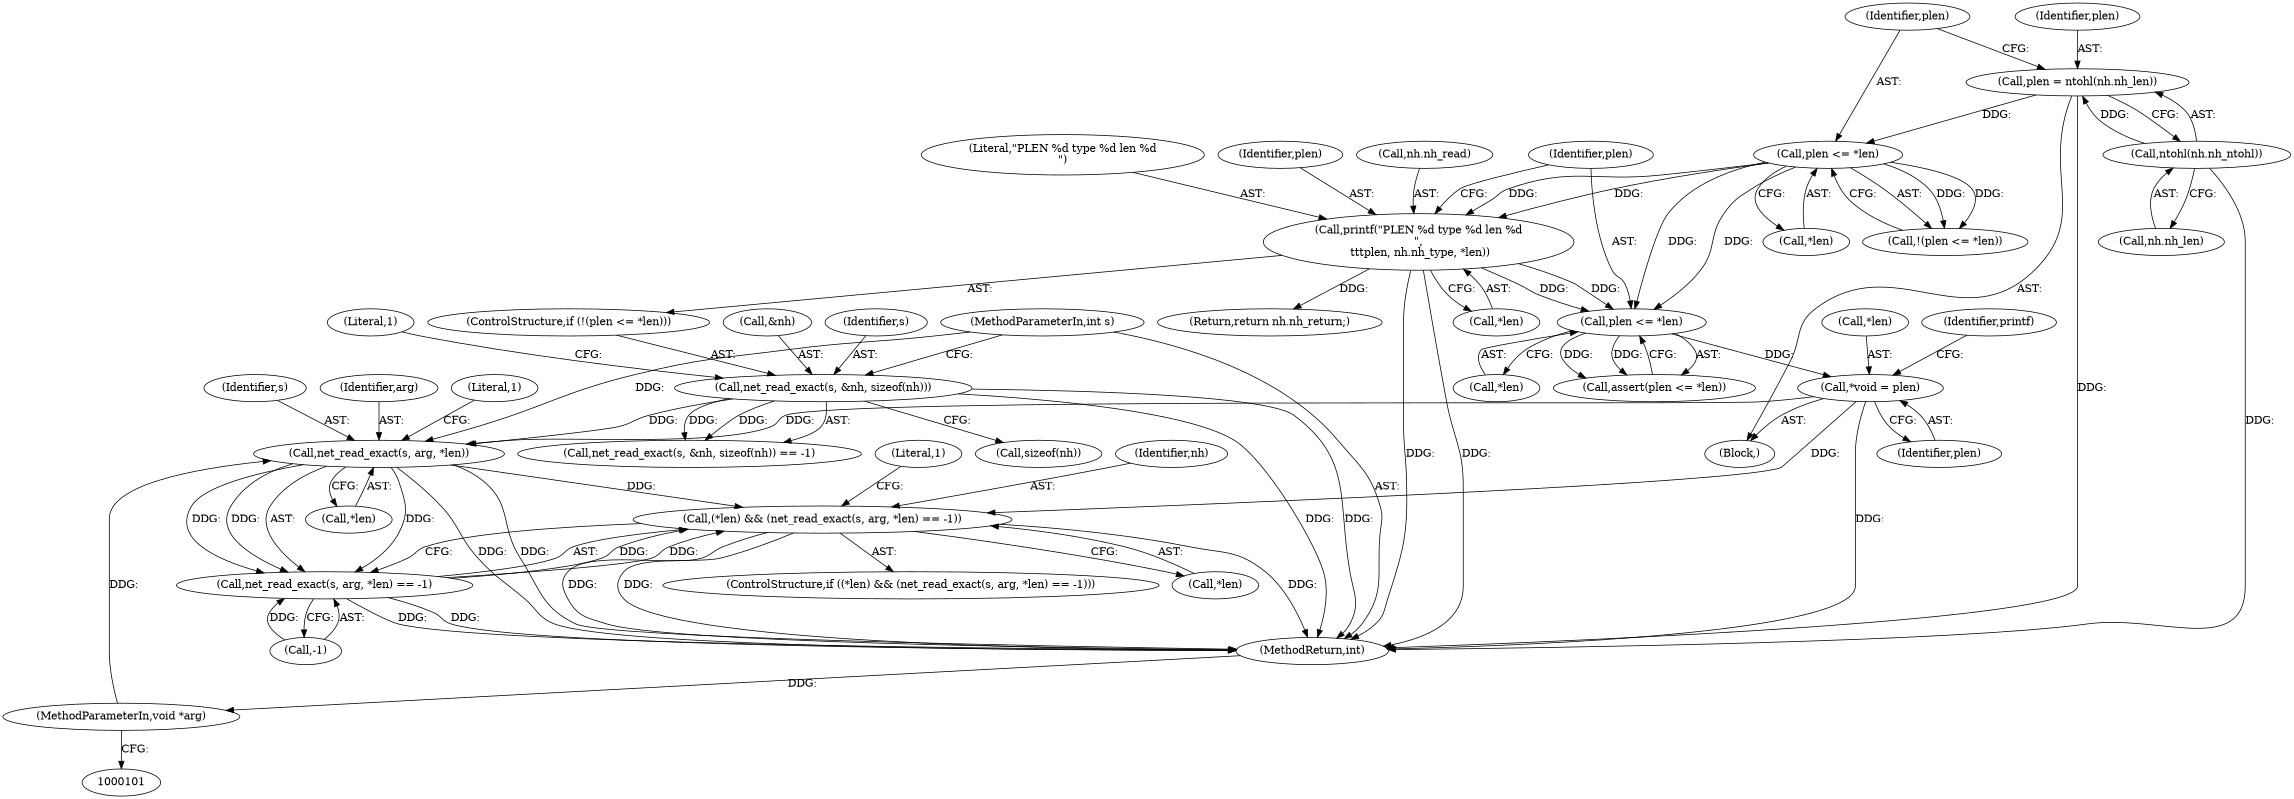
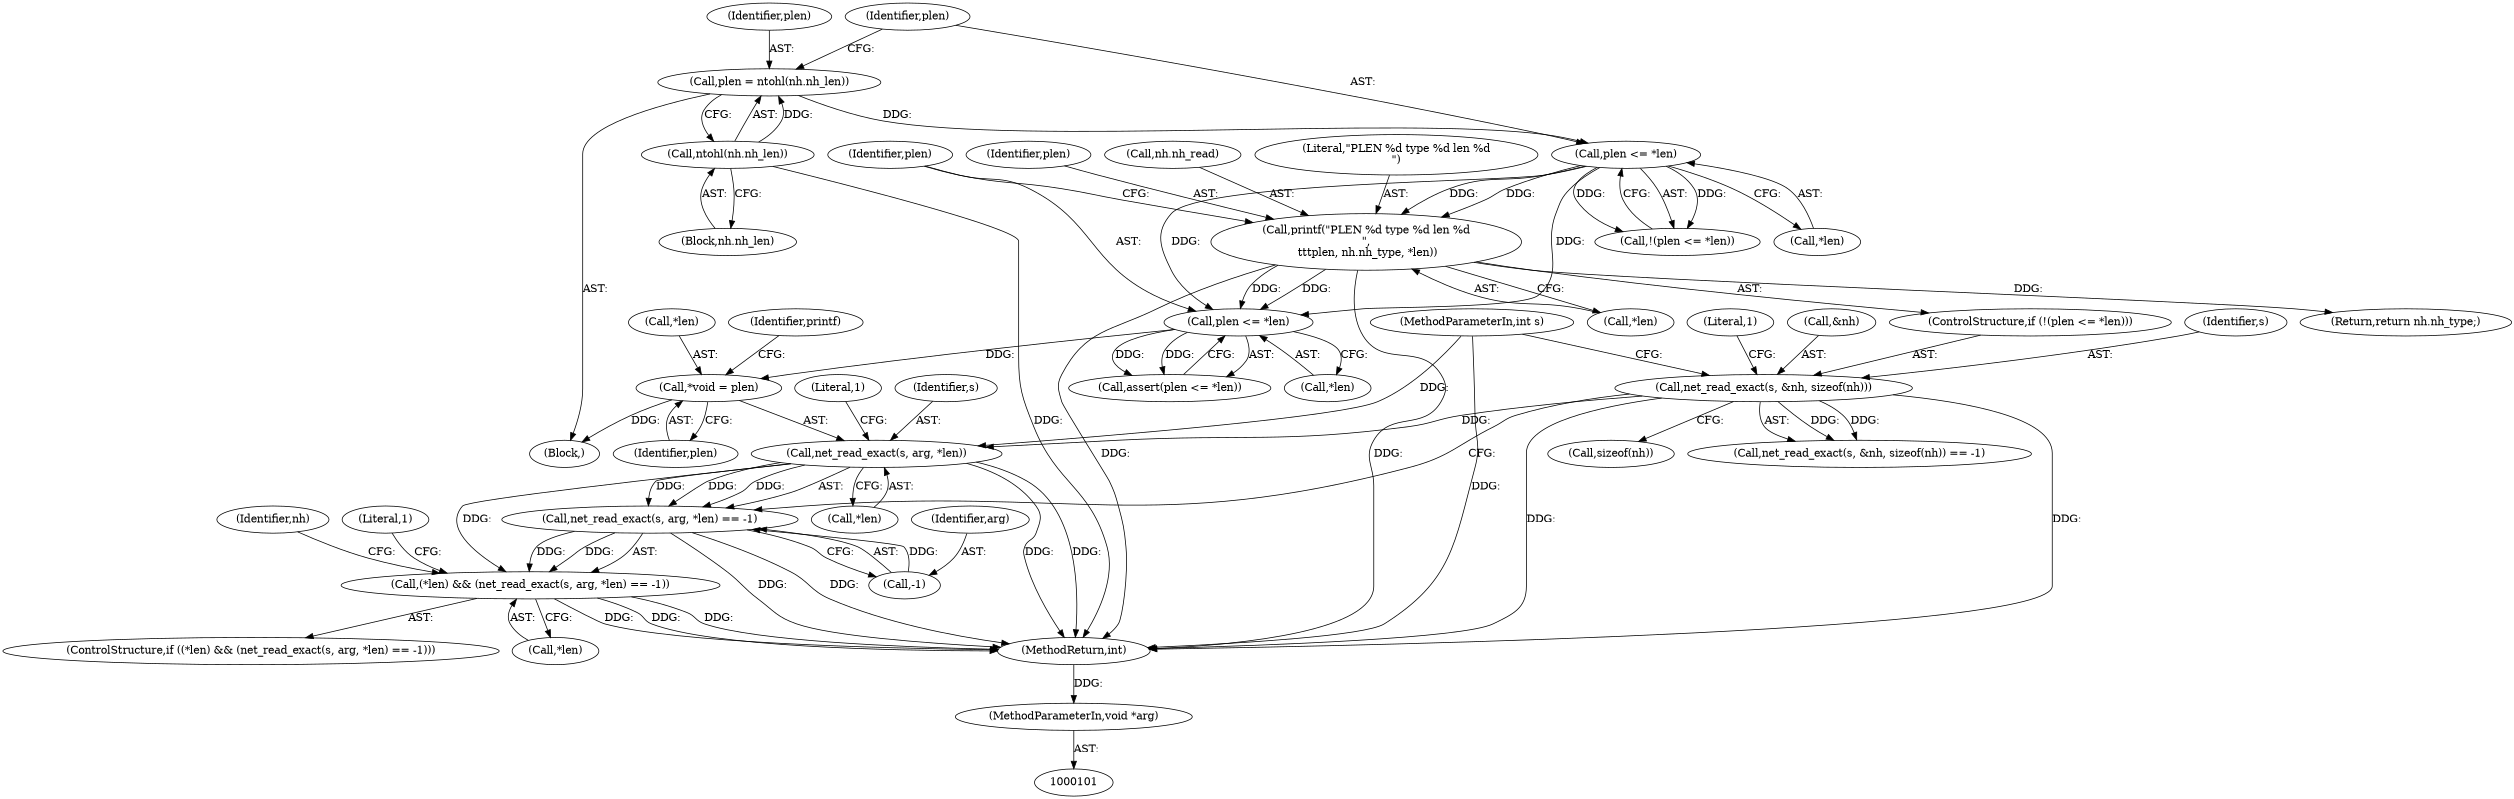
node "(Call,ntohl(nh.nh_ntohl))": label "(Call,ntohl(nh.nh_ntohl))" -> "(Call,ntohl(nh.nh_len))"
node "(Call,nh.nh_len)": label "(Call,nh.nh_len)" -> "(Block,nh.nh_len)"
node "(Return,return nh.nh_return;)": label "(Return,return nh.nh_return;)" -> "(Return,return nh.nh_type;)"
edge "(Identifier,arg)" -> "(Call,net_read_exact(s, arg, *len))": now "(Identifier,arg)" -> "(Call,-1)"
edge "(Call,*void = plen)" -> "(Call,net_read_exact(s, arg, *len))": label "DDG: " -> "AST: "
edge "(Call,*void = plen)" -> "(Block,)": label "AST: " -> "DDG: "
edge "(Identifier,nh)" -> "(Call,(*len) && (net_read_exact(s, arg, *len) == -1))": label "AST: " -> "CFG: "
edge "(MethodParameterIn,int s)" -> "(MethodReturn,int)": label "AST: " -> "DDG: "
edge "(Call,*void = plen)" -> "(Call,(*len) && (net_read_exact(s, arg, *len) == -1))": removed, label "DDG:"
edge "(MethodParameterIn,void *arg)" -> "(Call,net_read_exact(s, arg, *len))": removed, label "DDG:"
edge "(Call,(*len) && (net_read_exact(s, arg, *len) == -1))" -> "(Call,net_read_exact(s, arg, *len) == -1)": now "(Call,net_read_exact(s, &nh, sizeof(nh)))" -> "(Call,net_read_exact(s, arg, *len) == -1)"
edge "(Call,plen = ntohl(nh.nh_len))" -> "(MethodReturn,int)": removed, label "DDG:"
edge "(Call,*void = plen)" -> "(MethodReturn,int)": removed, label "DDG:"
edge "(MethodParameterIn,void *arg)" -> "1000101": label "CFG: " -> "AST: "
